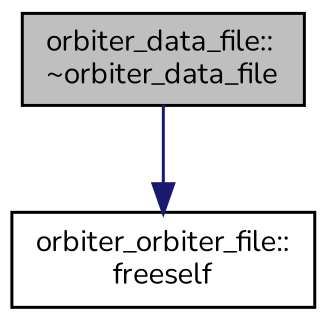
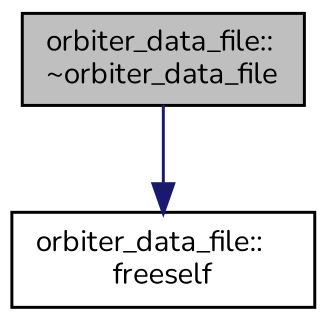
node "orbiter_orbiter_file:: freeself": label "orbiter_orbiter_file:: freeself" -> "orbiter_data_file:: freeself"
